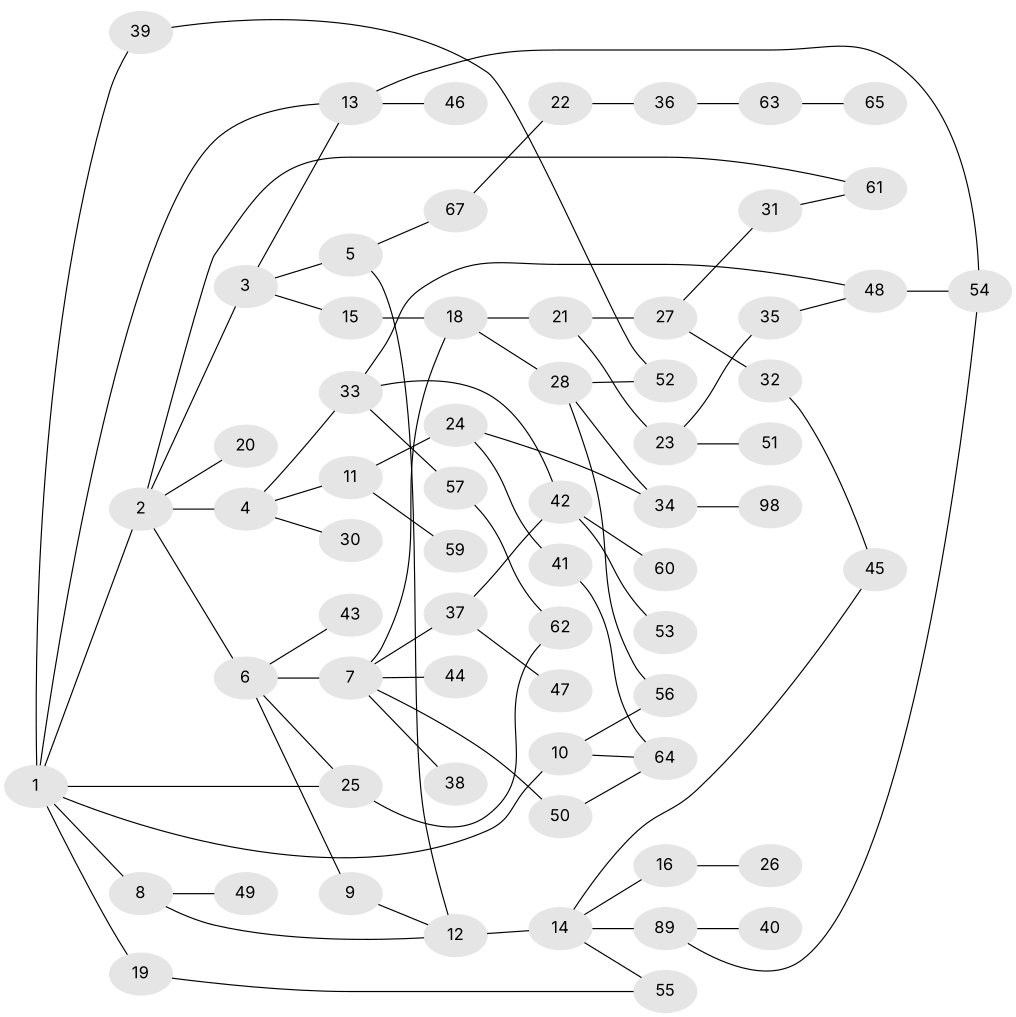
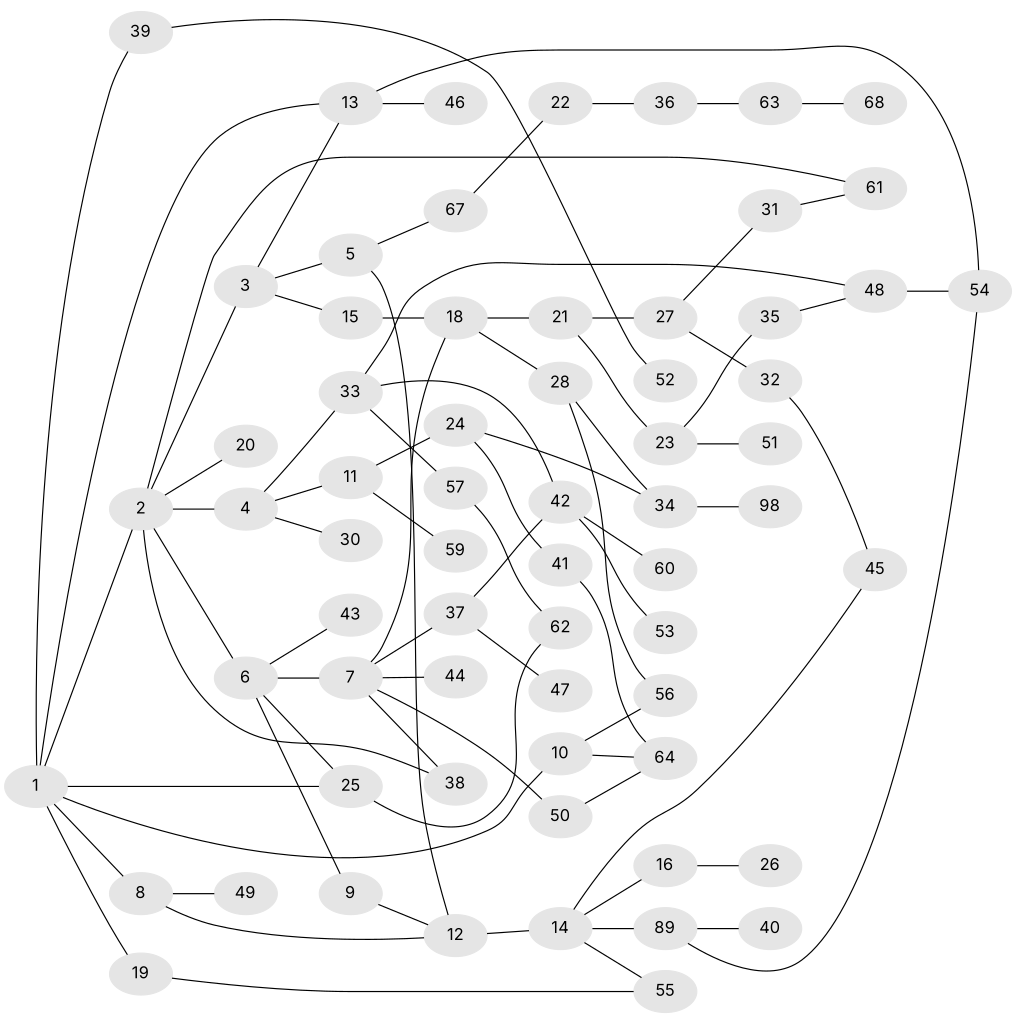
node "65": label "65" -> "68"
edge "52" -- "28": removed
edge "2" -- "38": added
